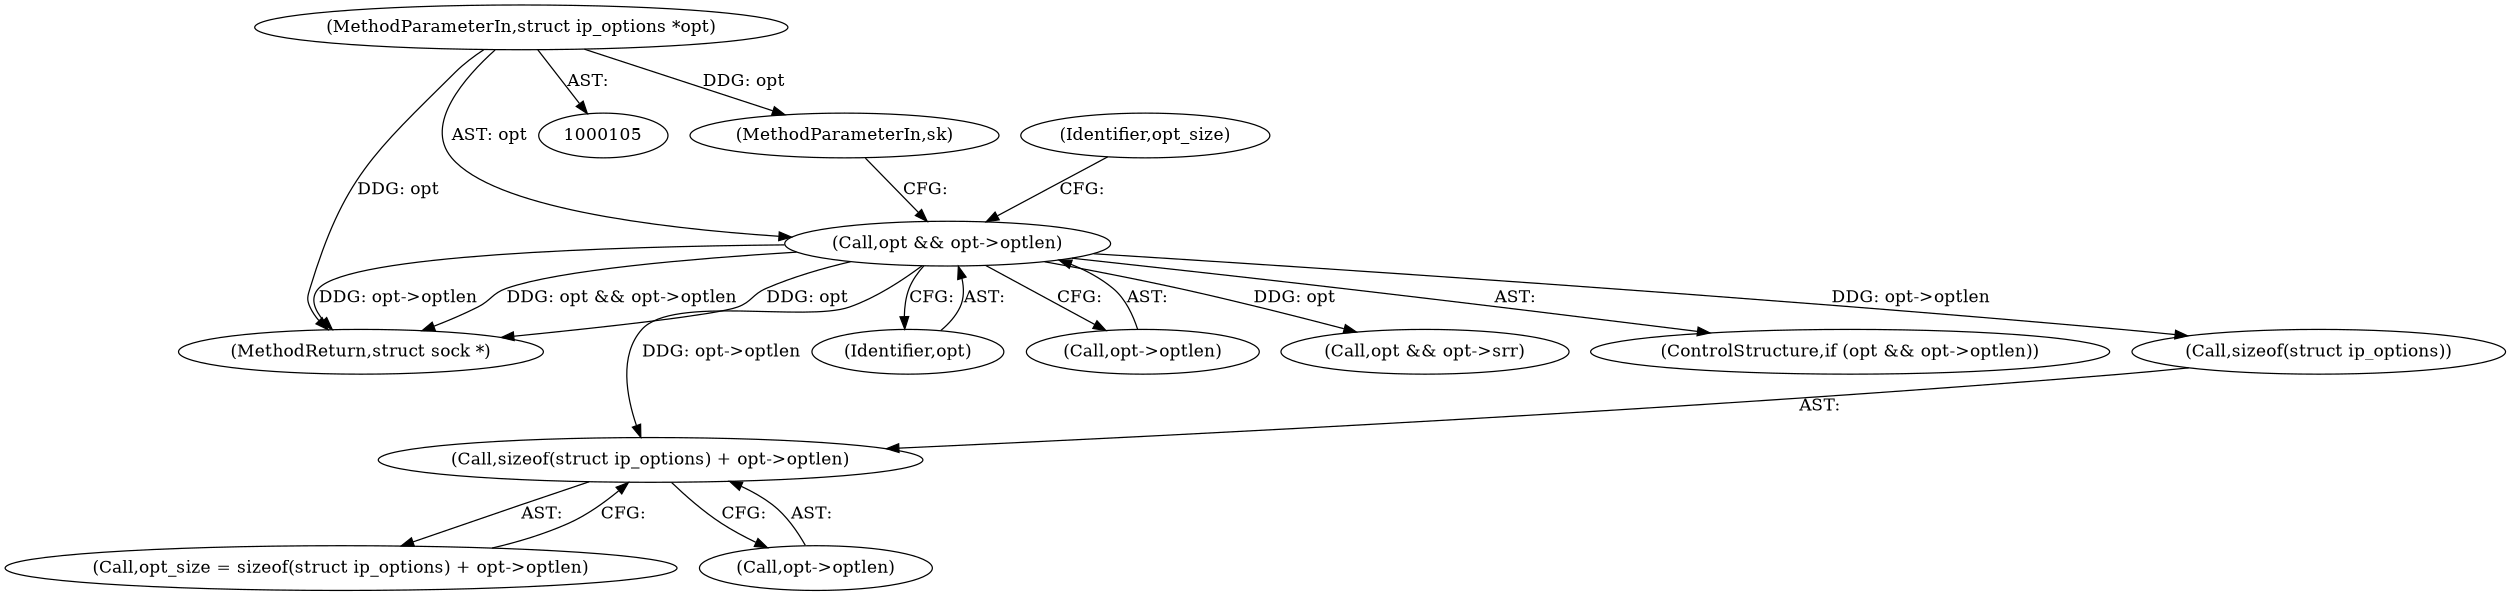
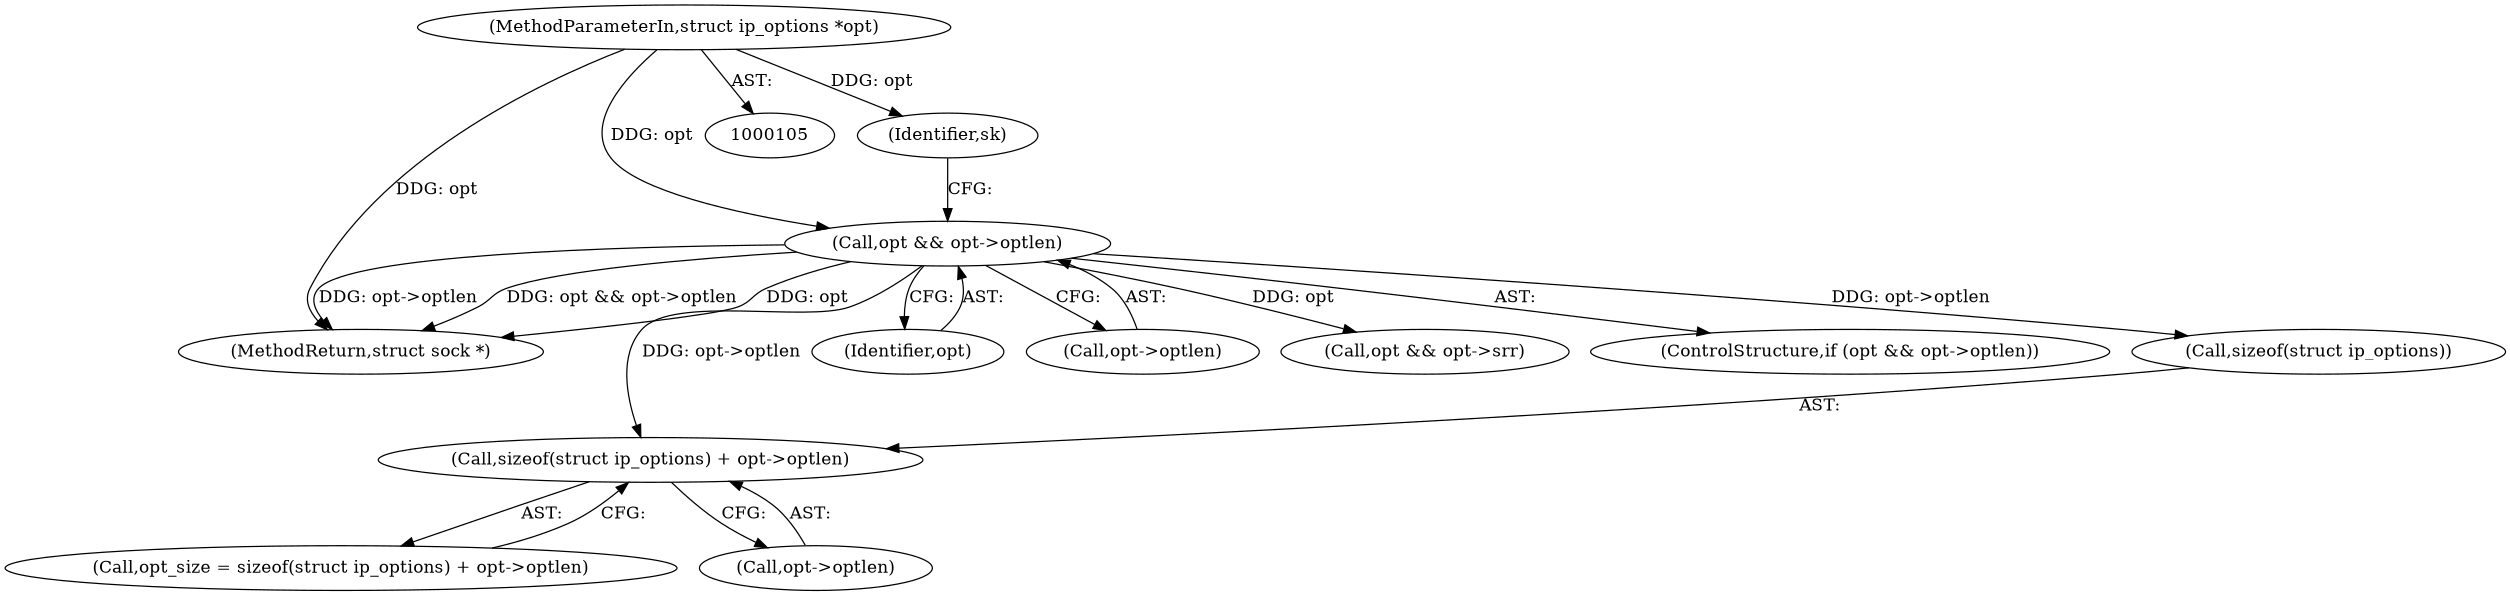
edge "(MethodParameterIn,struct ip_options *opt)" -> "(Call,opt && opt->optlen)": label "AST: opt" -> "DDG: opt"
node "(MethodParameterIn,sk)": label "(MethodParameterIn,sk)" -> "(Identifier,sk)"
node "(Identifier,opt_size)": removed
